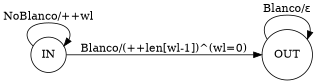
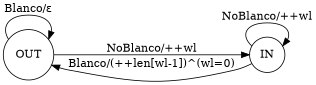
edge "OUT" -> "IN": added, label "NoBlanco/++wl"
